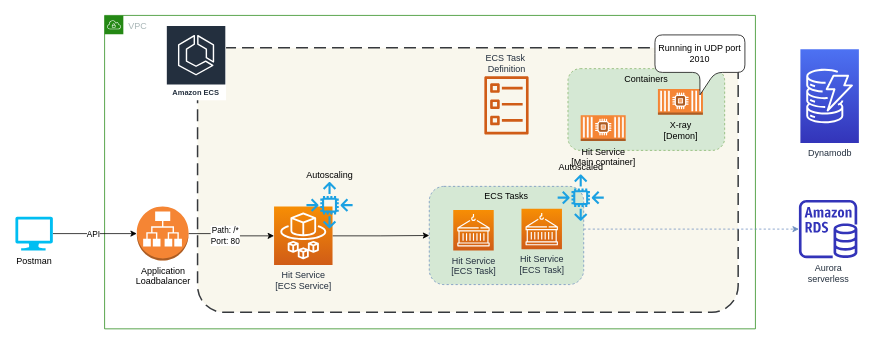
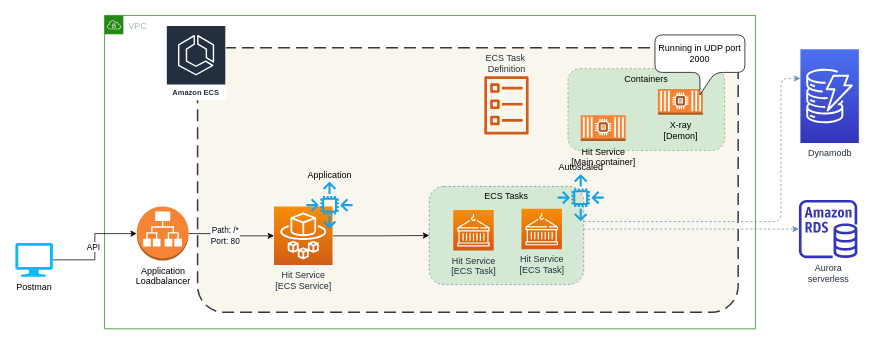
node "Running in UDP port 2010": label "Running in UDP port 2010" -> "Running in UDP port 2000"
node "Autoscaling": label "Autoscaling" -> "Application"
edge "ECS Tasks" -> "Dynamodb": added
node "Postman": moved (34, 234) -> (34, 260)
